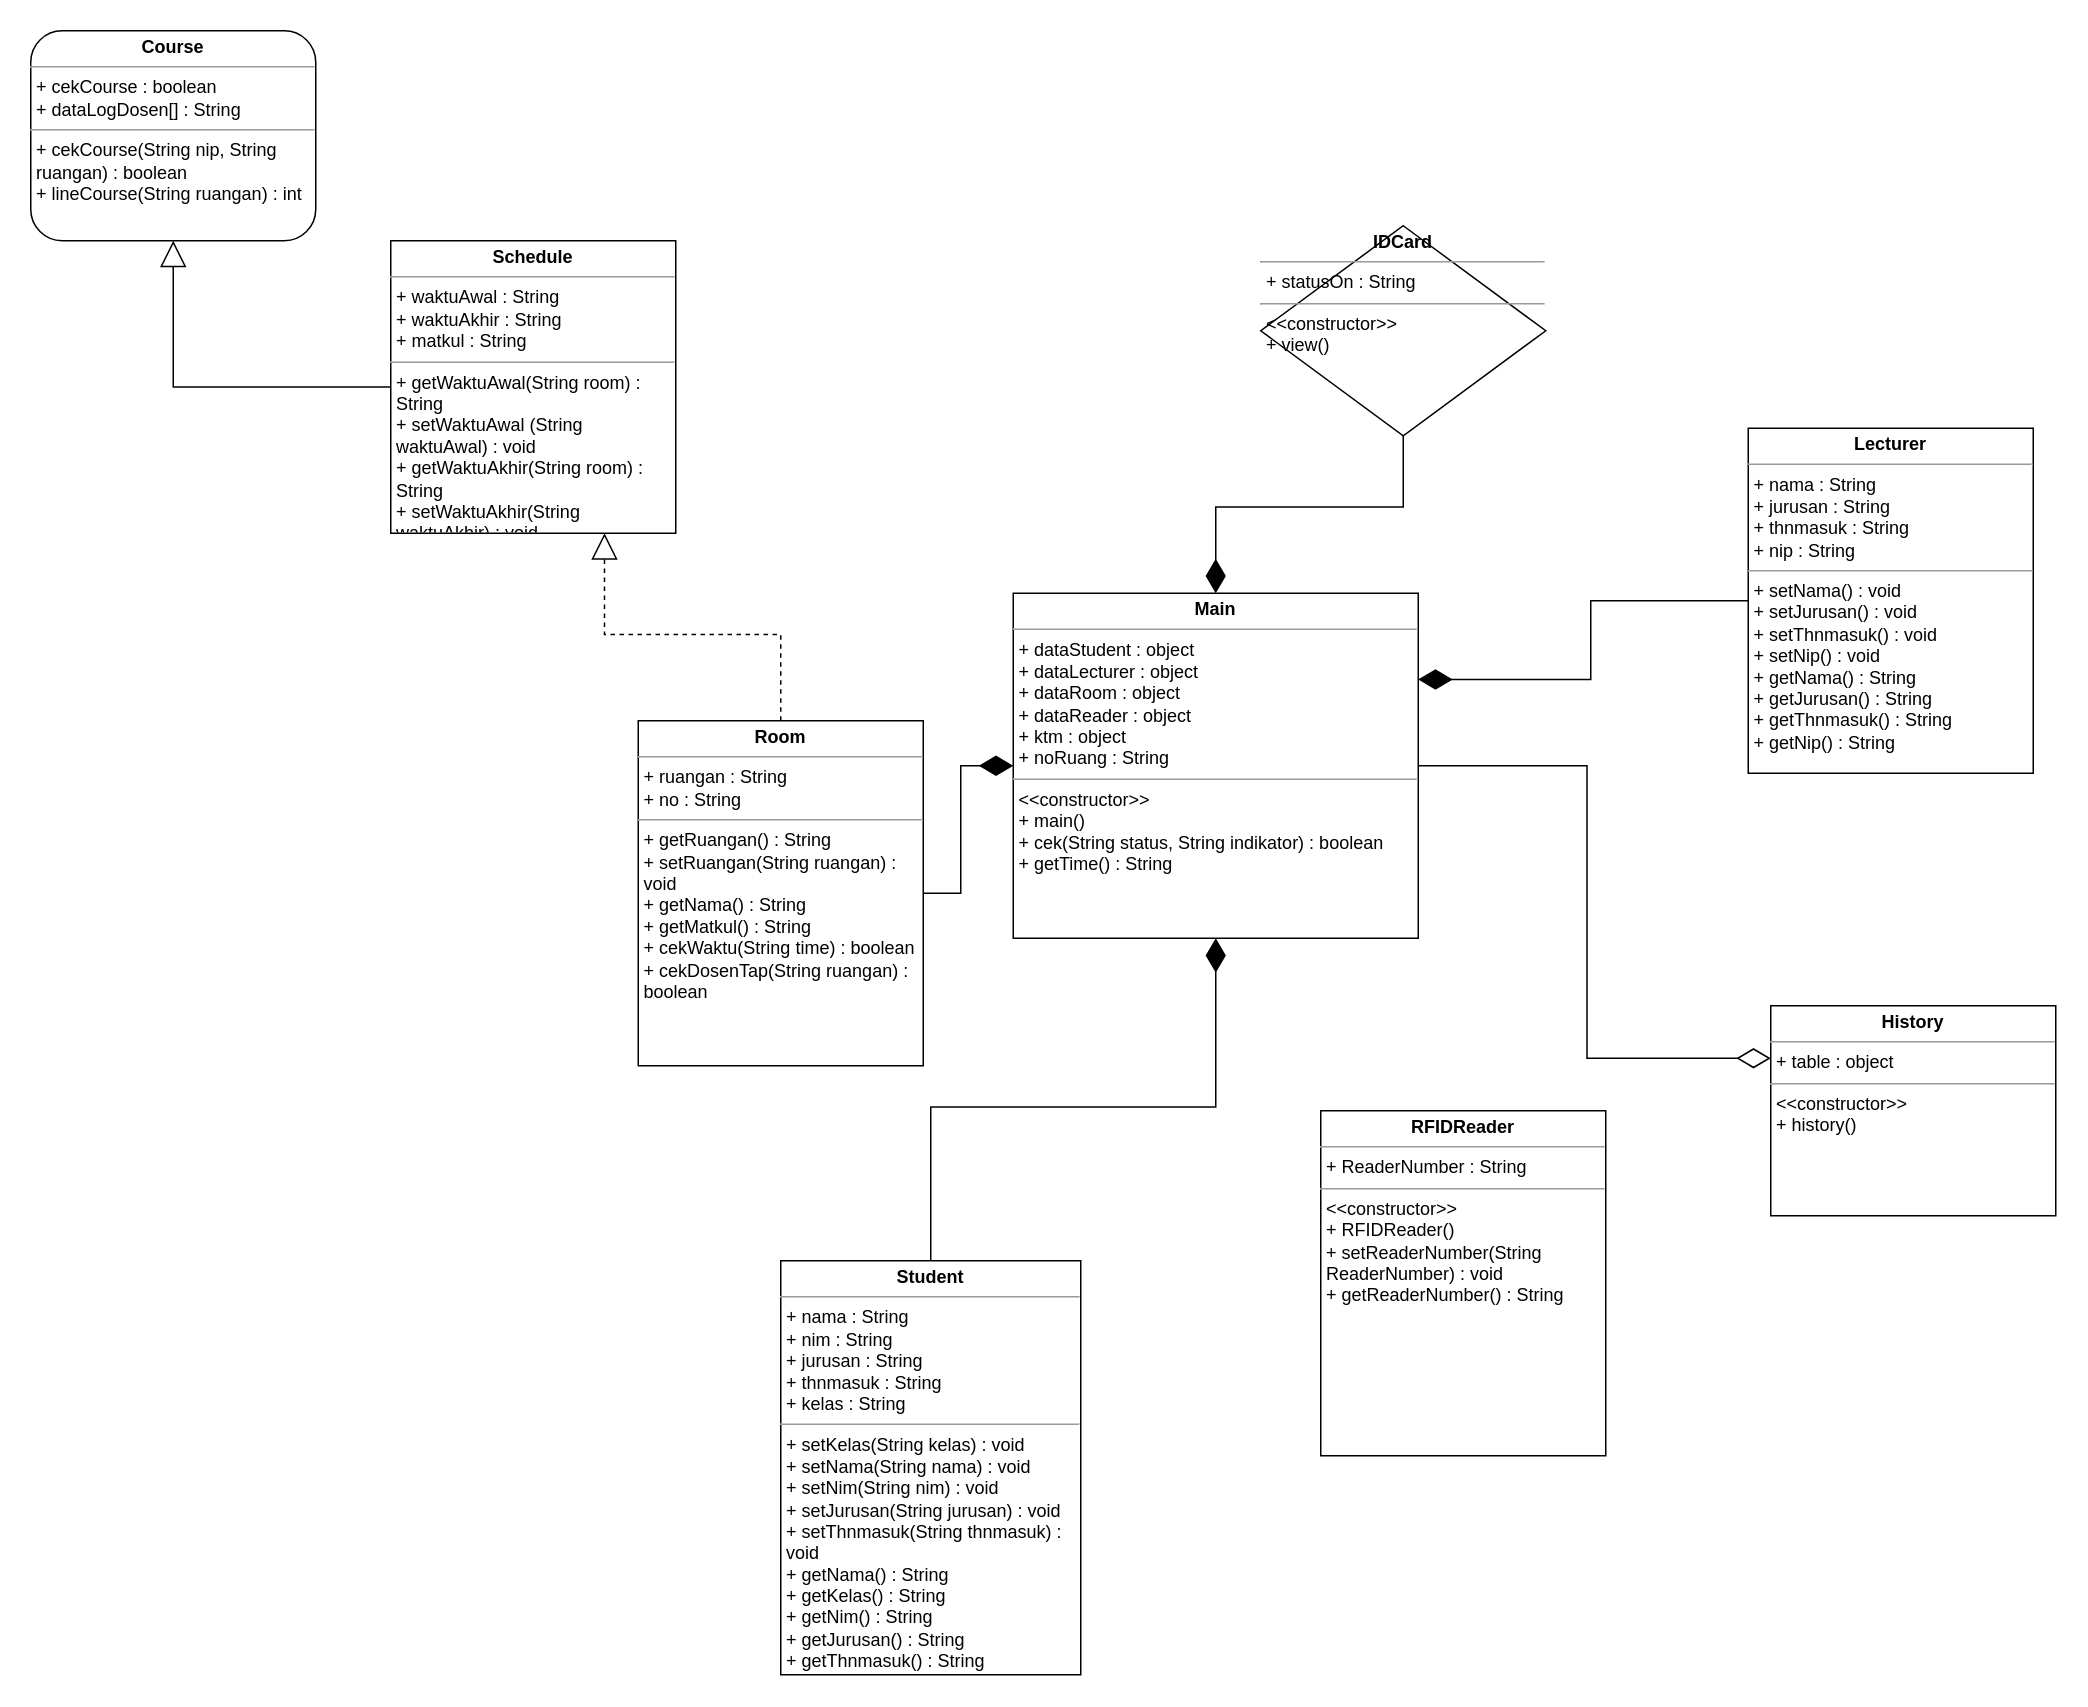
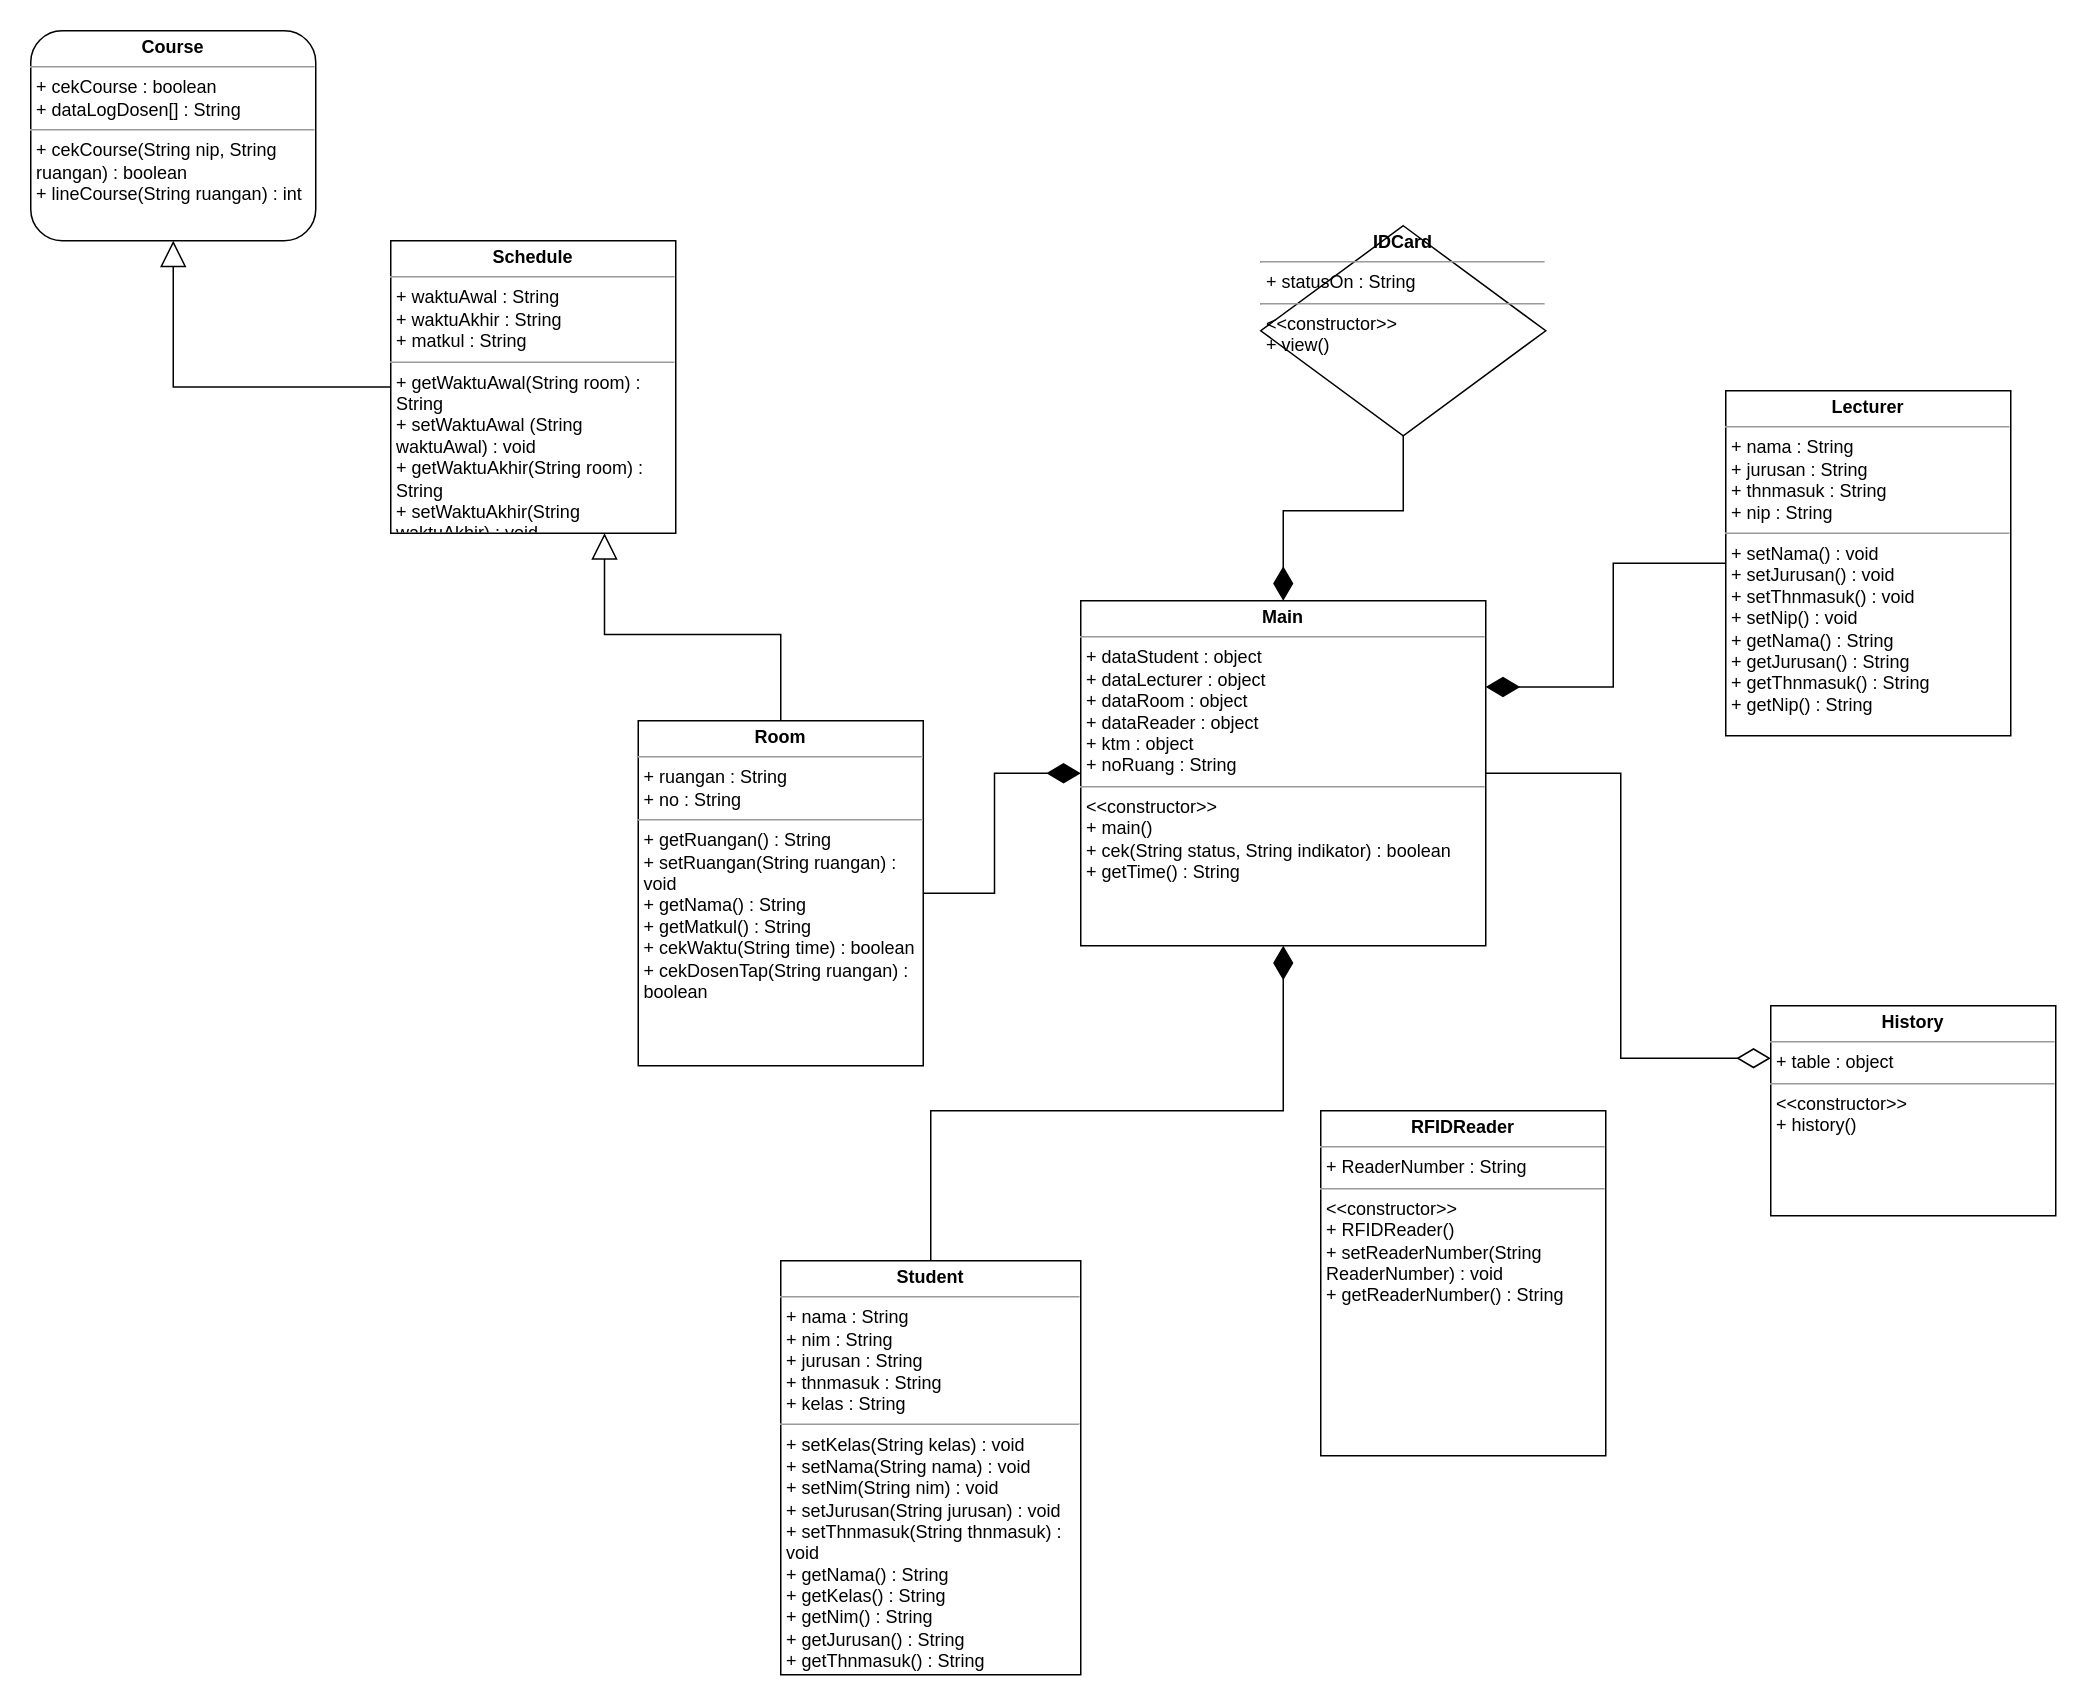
node "Lecturer + nama : String + jurusan : String + thnmasuk : String + nip : String + setNama() : void + setJurusan() : void + setThnmasuk() : void + setNip() : void + getNama() : String + getJurusan() : String + getThnmasuk() : String + getNip() : String": moved (1891, 601) -> (1868, 563)
edge "Room + ruangan : String + no : String + getRuangan() : String + setRuangan(String ruangan) : void + getNama() : String + getMatkul() : String + cekWaktu(String time) : boolean + cekDosenTap(String ruangan) : boolean" -> "Schedule + waktuAwal : String + waktuAkhir : String + matkul : String + getWaktuAwal(String room) : String + setWaktuAwal (String waktuAwal) : void + getWaktuAkhir(String room) : String + setWaktuAkhir(String waktuAkhir) : void": style dashed -> solid
node "Main + dataStudent : object + dataLecturer : object + dataRoom : object + dataReader : object + ktm : object + noRuang : String <<constructor>> + main() + cek(String status, String indikator) : boolean + getTime() : String": moved (1216, 766) -> (1283, 773)
